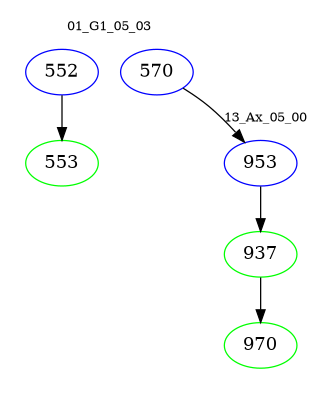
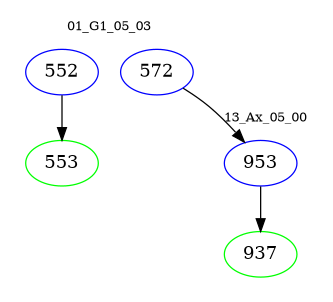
node "570": label "570" -> "572"
node "970": removed
